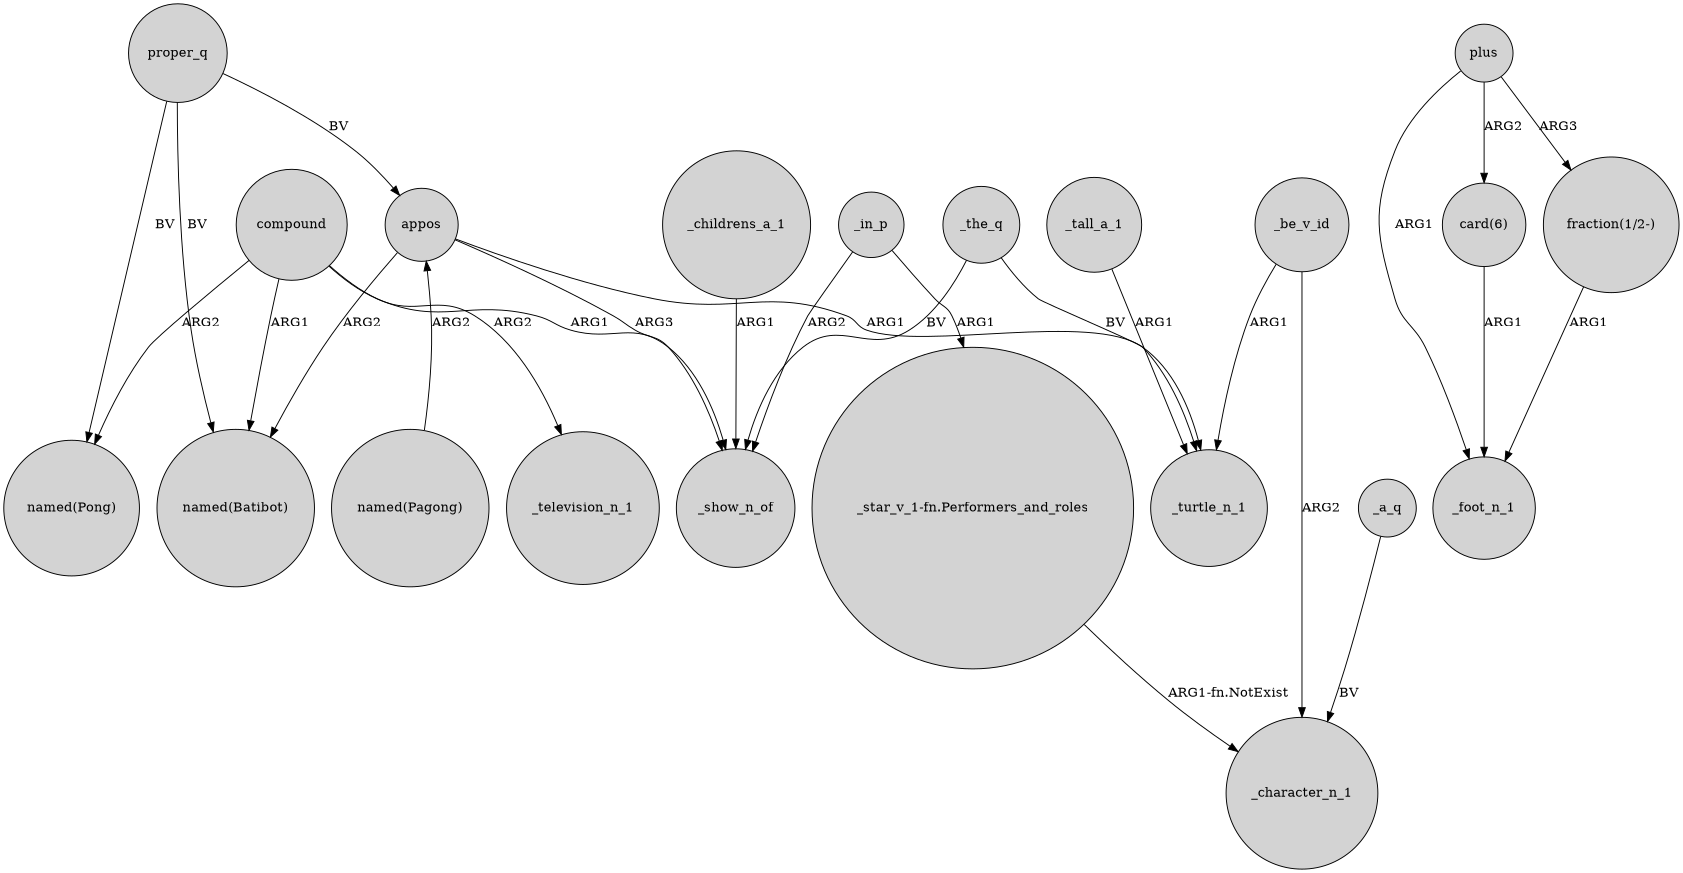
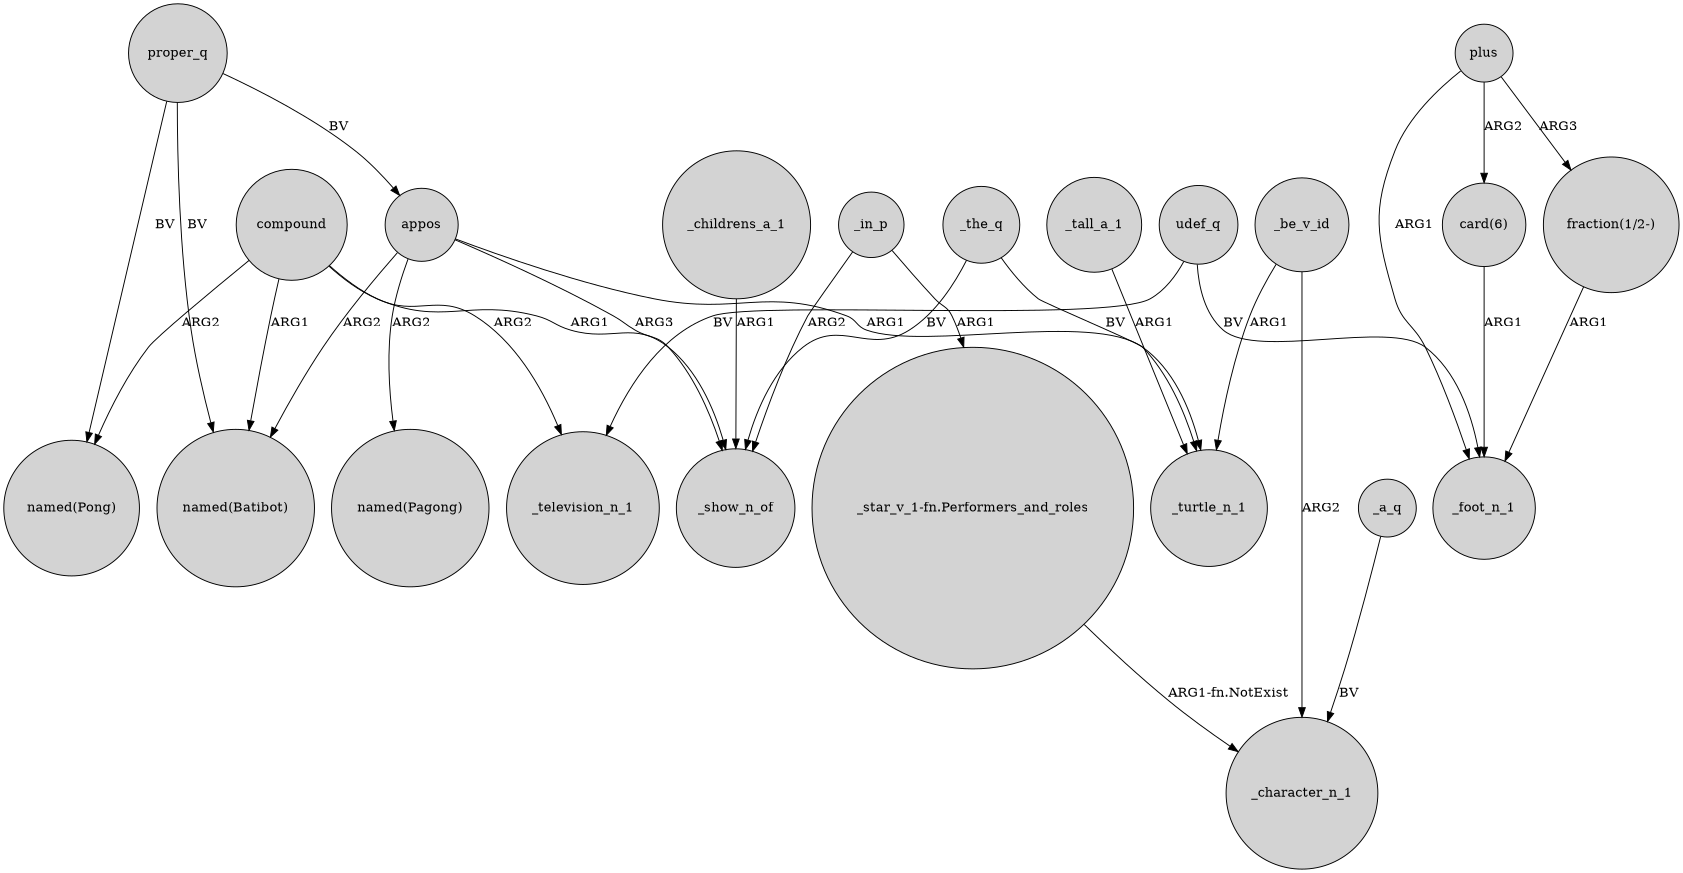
node "udef_q": added
edge "named(Pagong)" -> "appos": reversed
